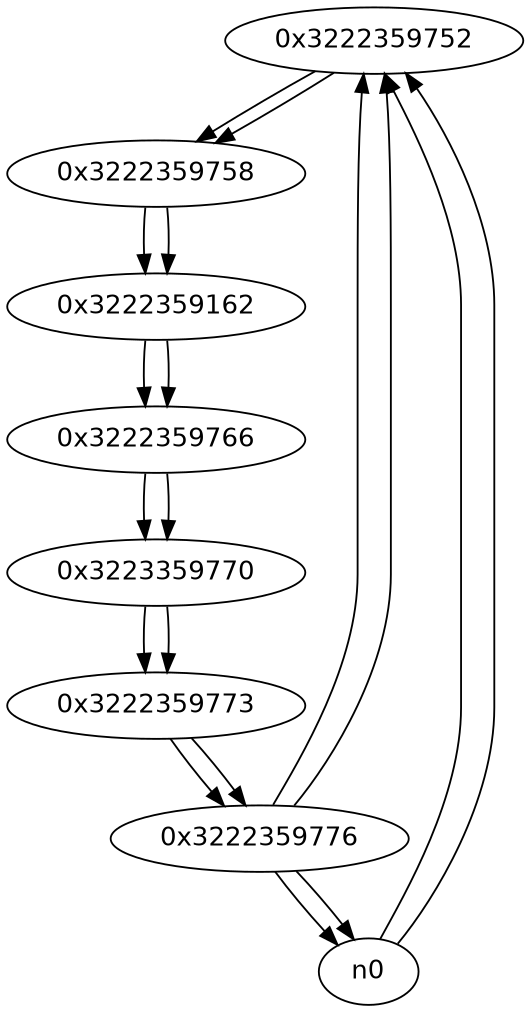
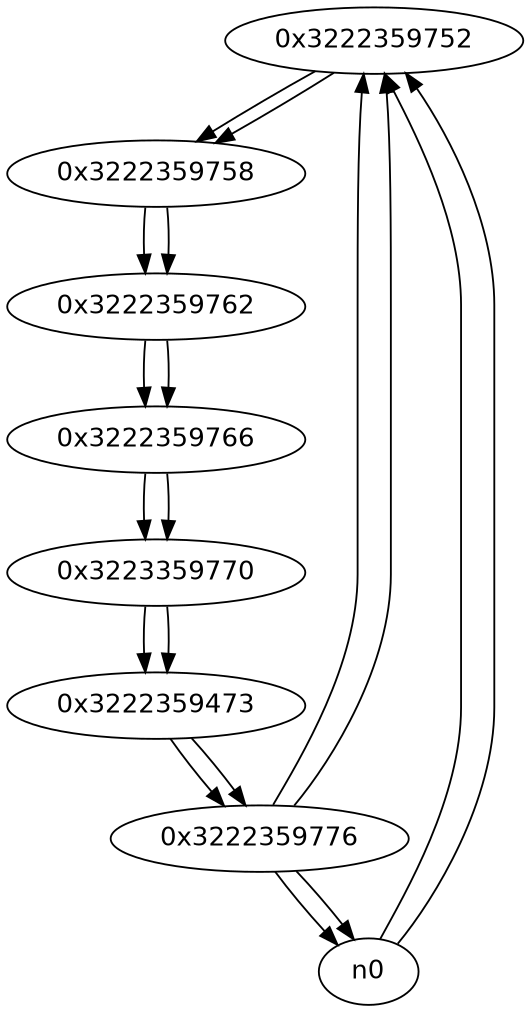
node "0x3222359162": label "0x3222359162" -> "0x3222359762"
node "0x3222359773": label "0x3222359773" -> "0x3222359473"
